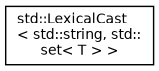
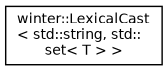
node "std::LexicalCast < std::string, std:: set< T > >": label "std::LexicalCast < std::string, std:: set< T > >" -> "winter::LexicalCast < std::string, std:: set< T > >"
